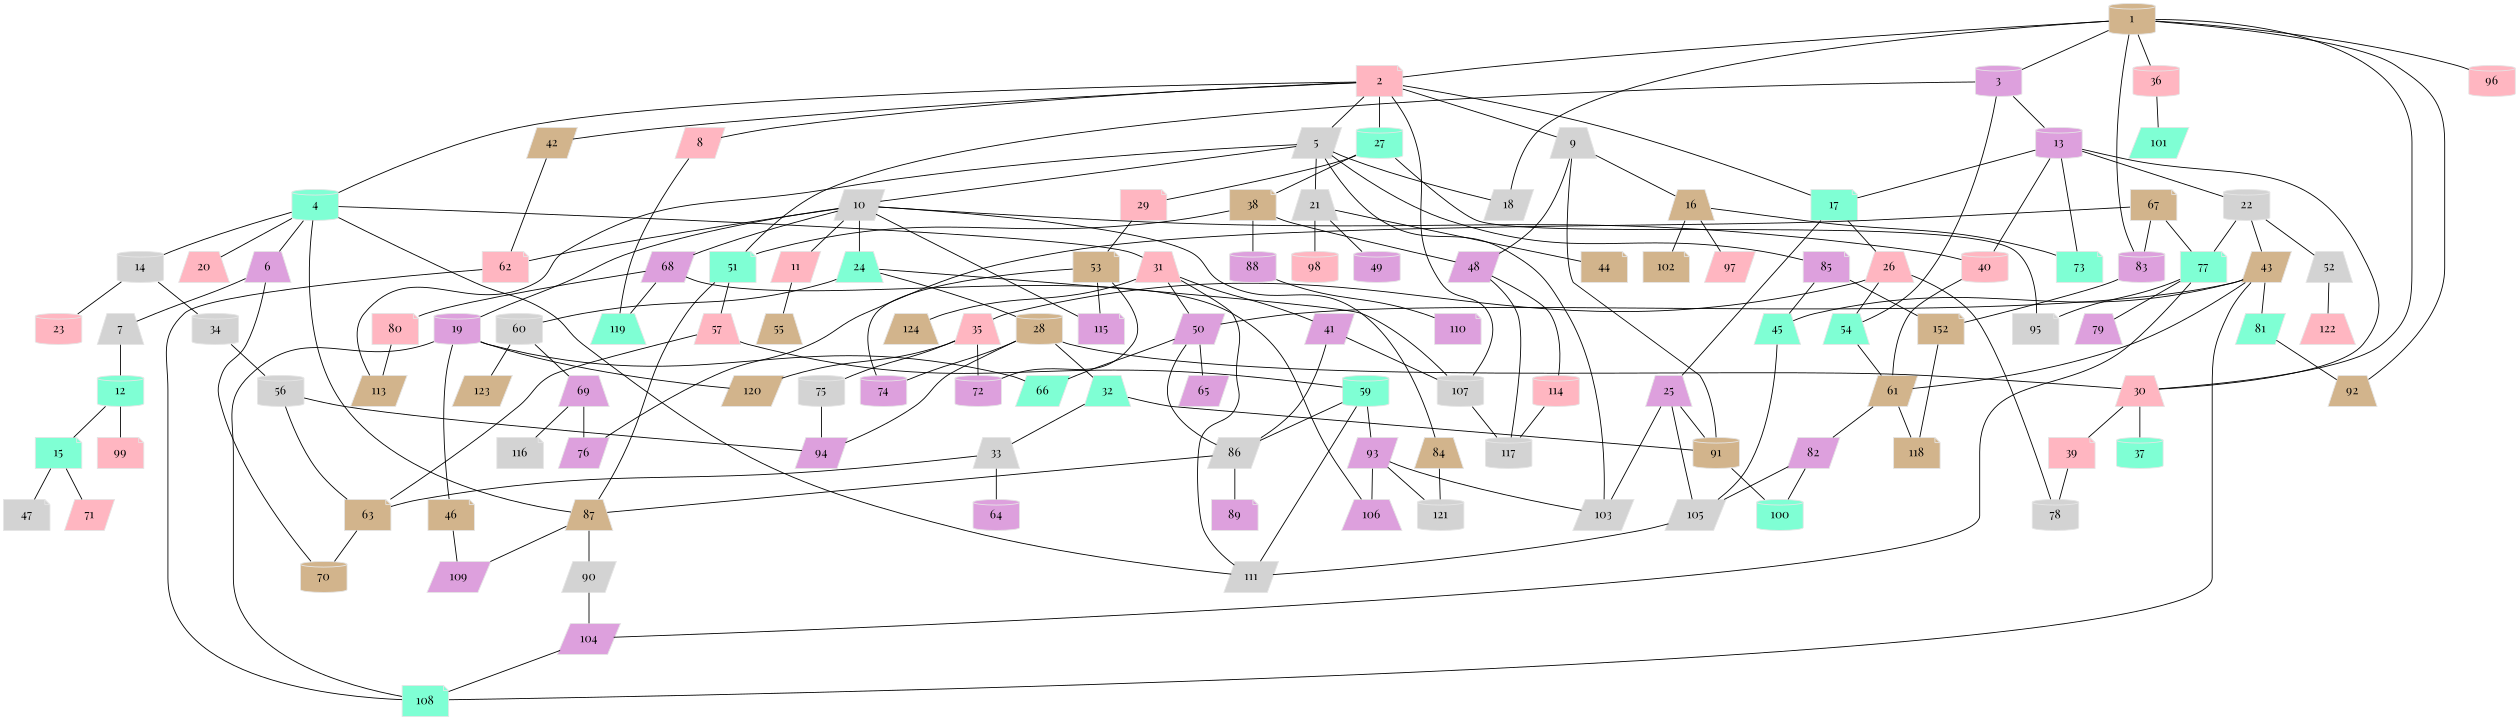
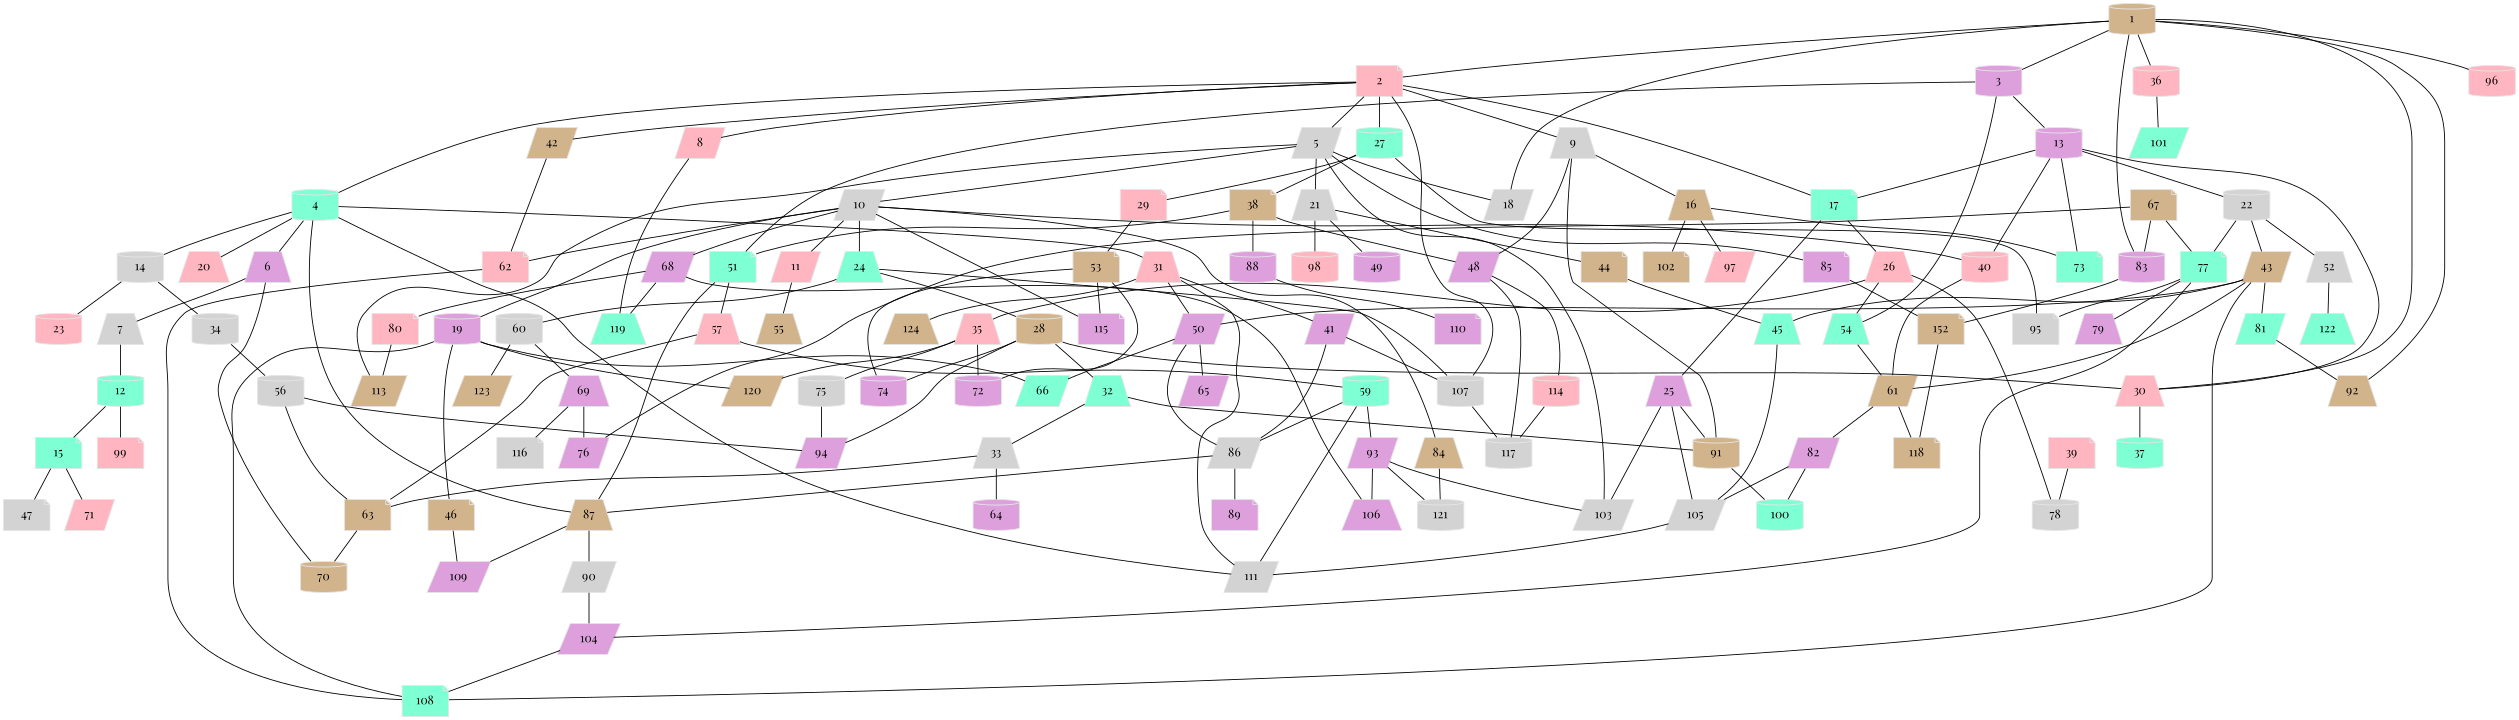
edge "85" -- "45": now "44" -- "45"
node "122": fillcolor lightpink -> aquamarine
edge "30" -- "39": removed
